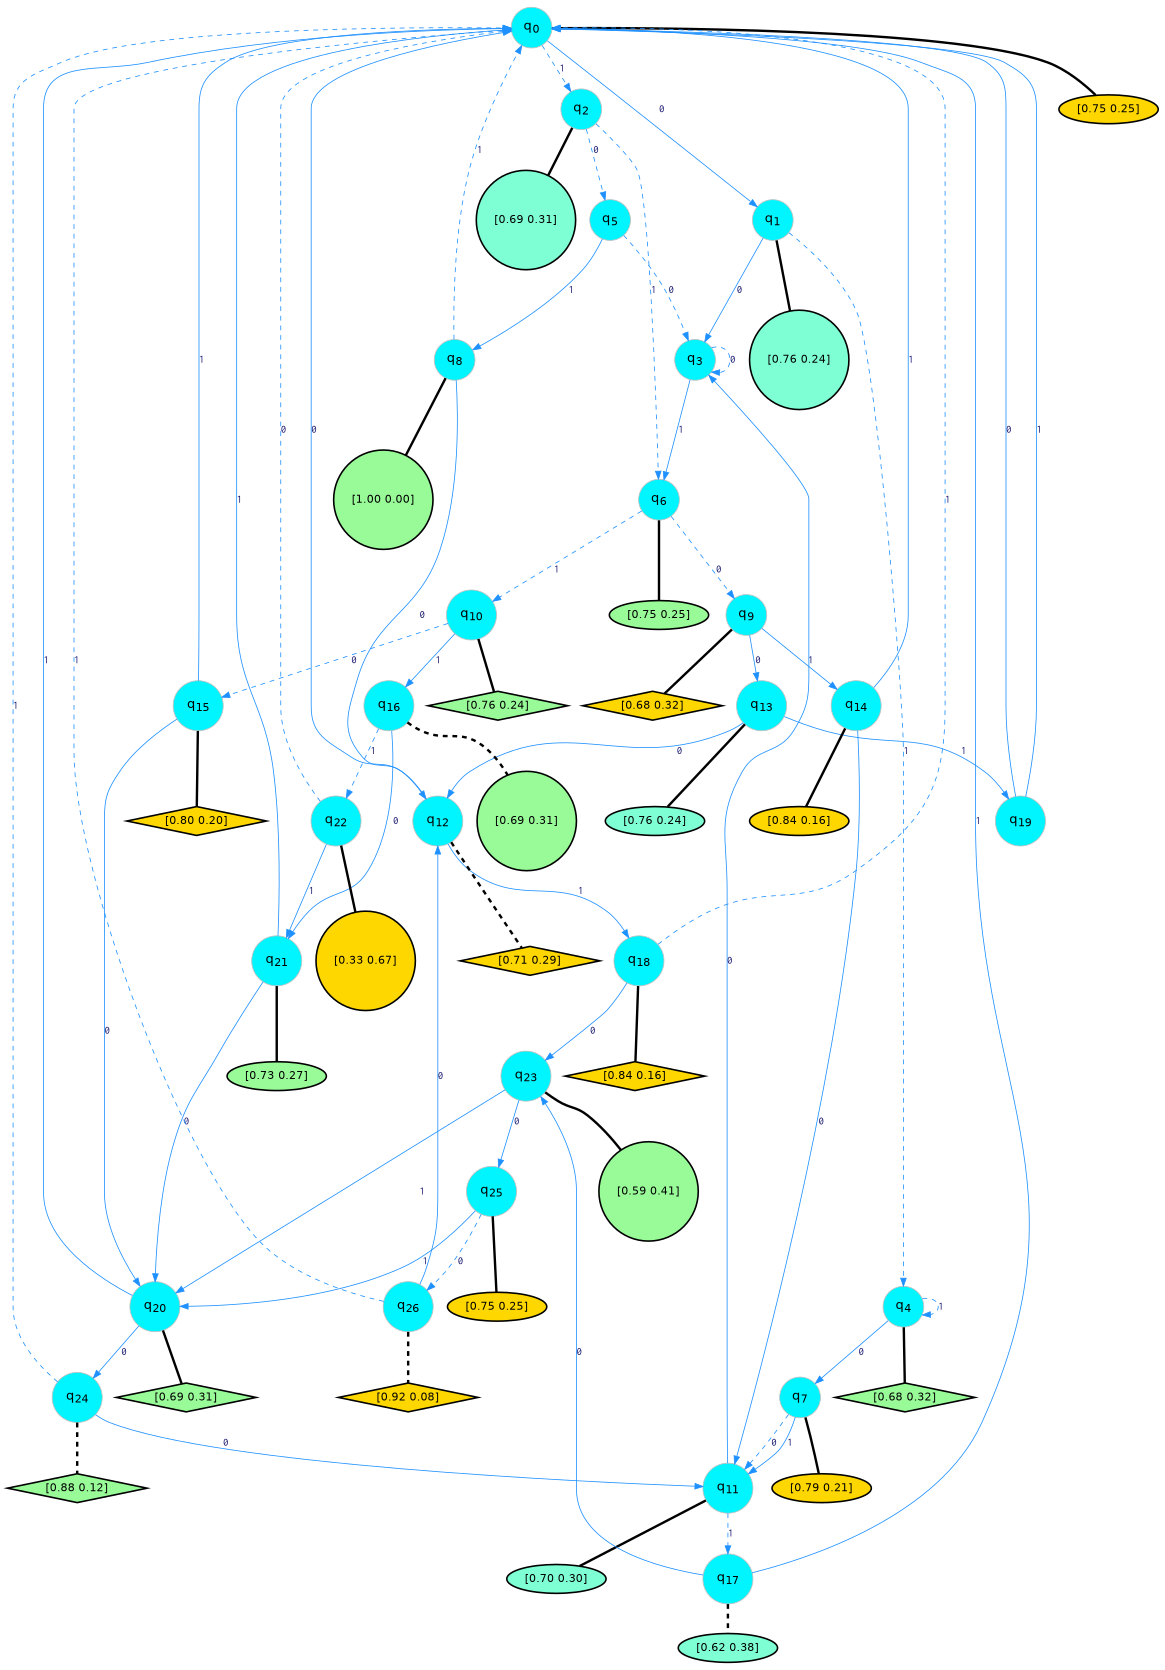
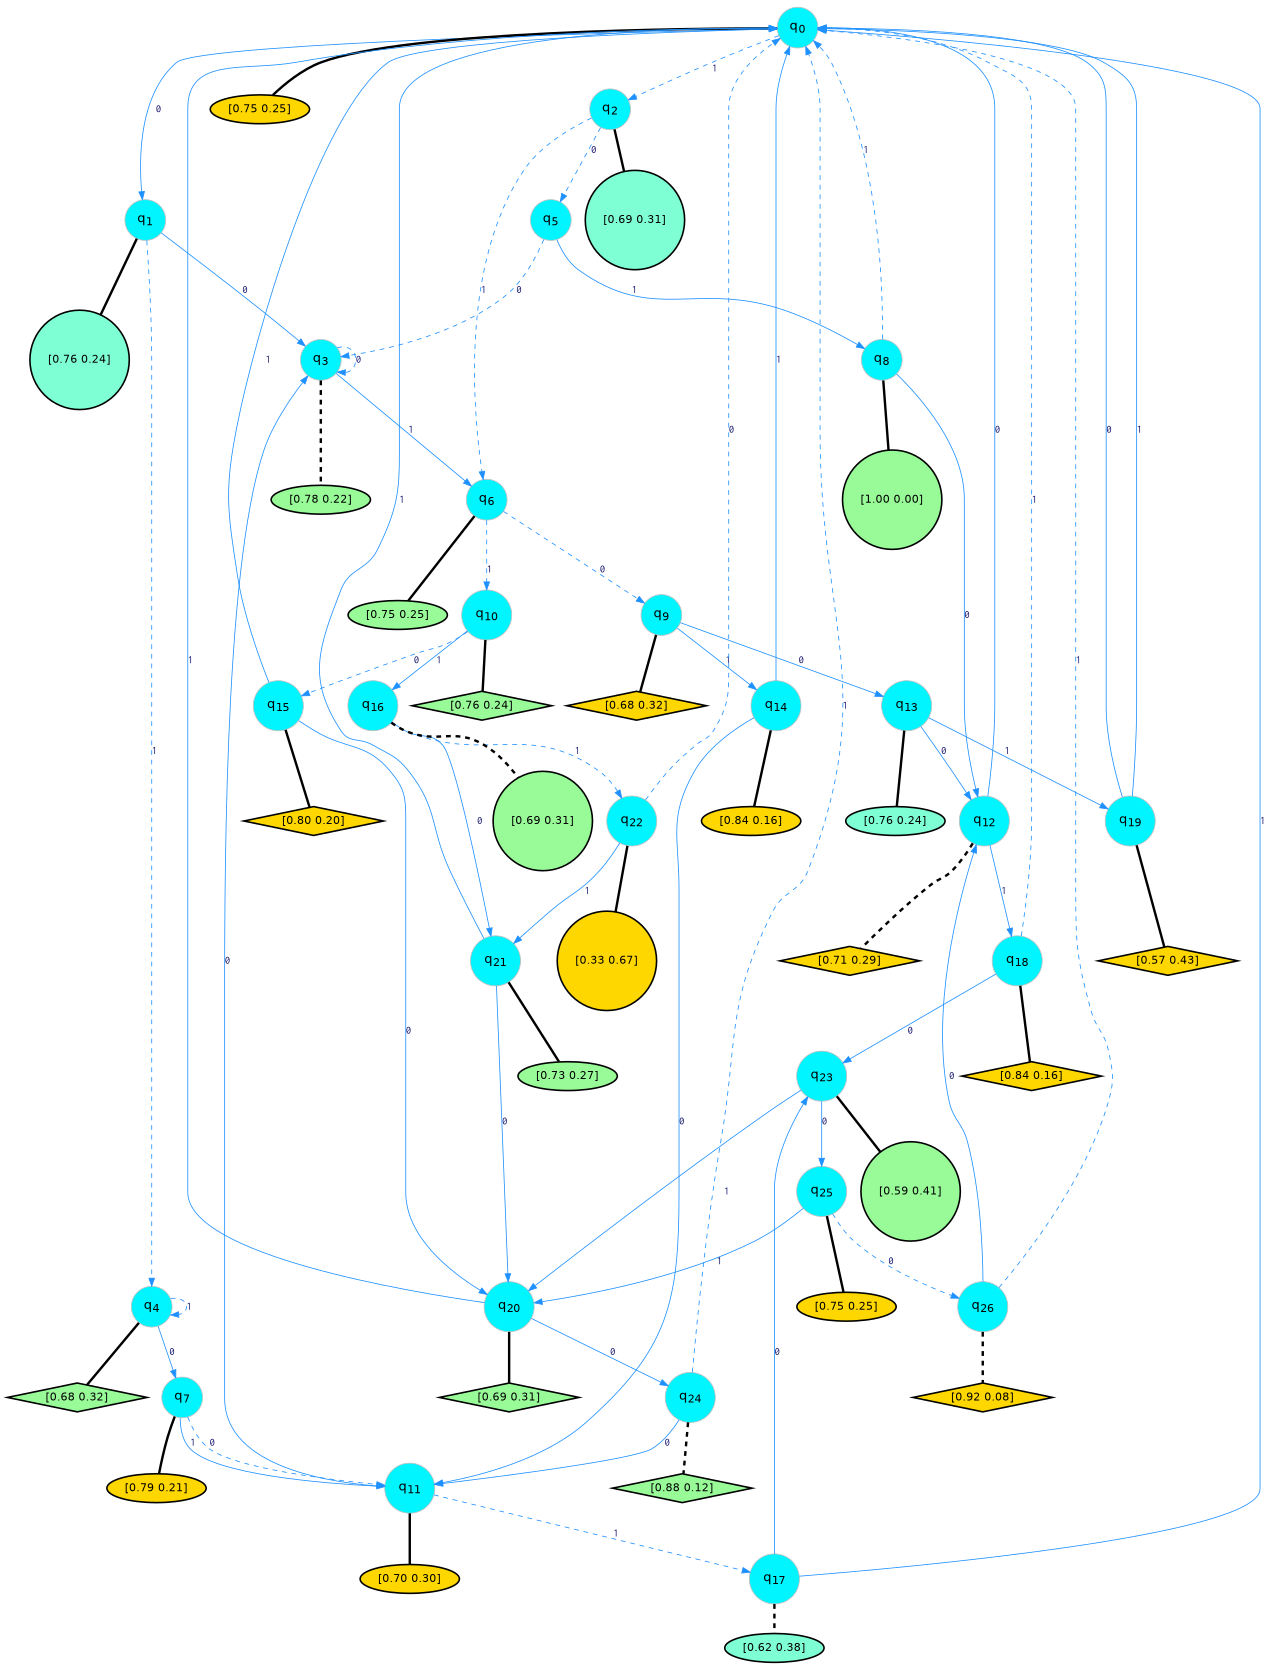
node "[0.78 0.22]": added
node "[0.57 0.43]": added
node "[0.70 0.30]": fillcolor aquamarine -> gold
